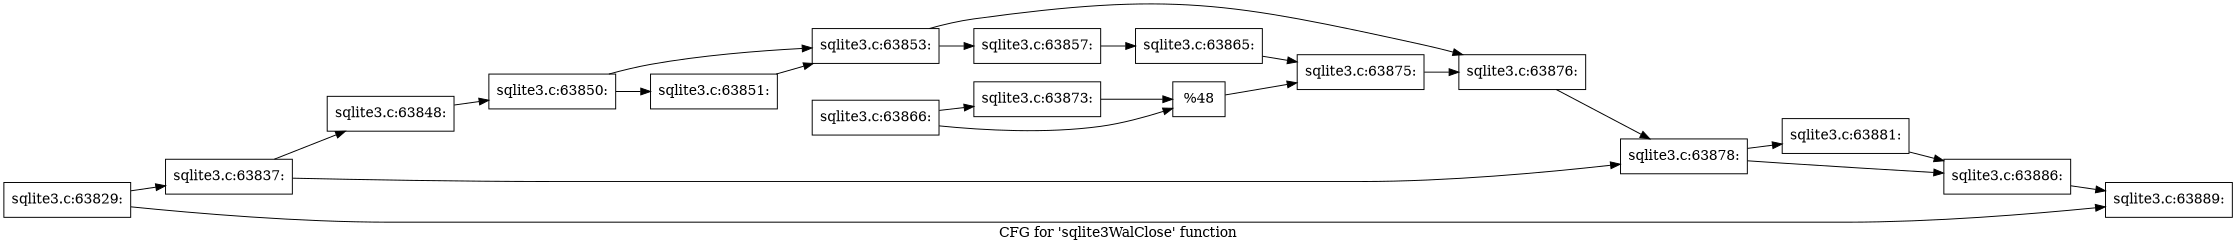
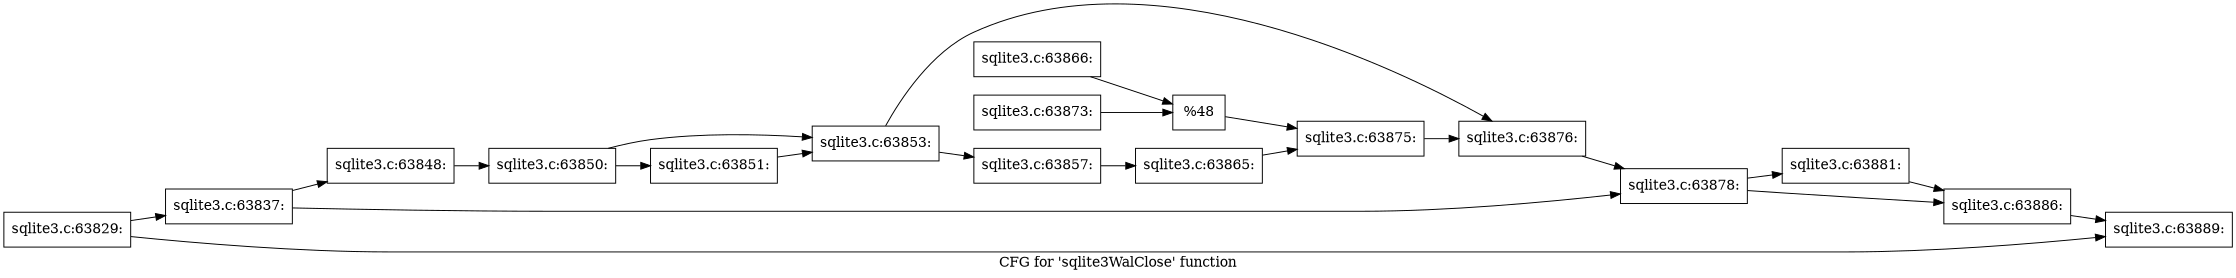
edge "sqlite3.c:63866:" -> "sqlite3.c:63873:": removed
